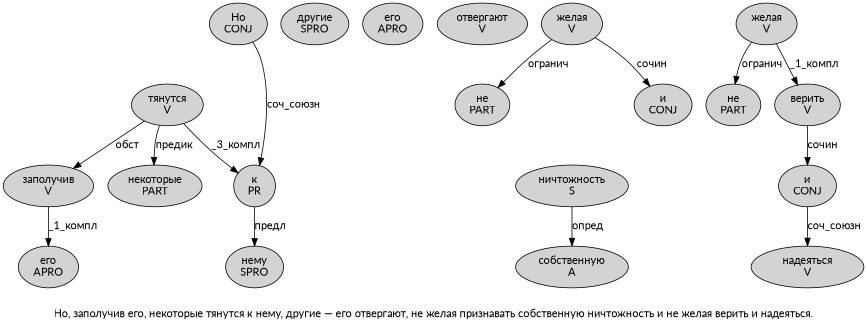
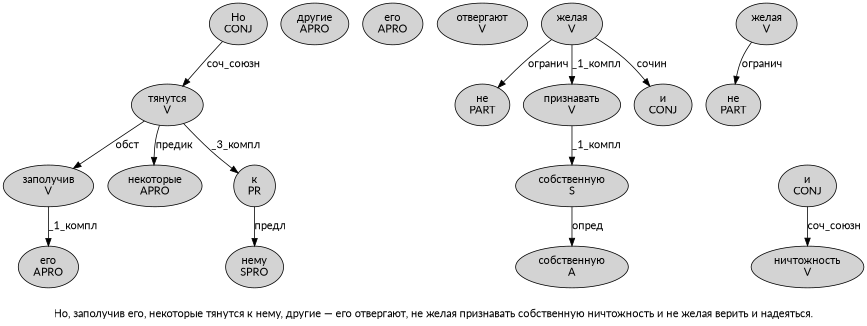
node "другие SPRO": label "другие SPRO" -> "другие APRO"
edge "Но CONJ" -> "к PR": now "Но CONJ" -> "тянутся V"
node "признавать V": added
node "верить V": removed
node "некоторые PART": label "некоторые PART" -> "некоторые APRO"
node "ничтожность S": label "ничтожность S" -> "собственную S"
node "надеяться V": label "надеяться V" -> "ничтожность V"
